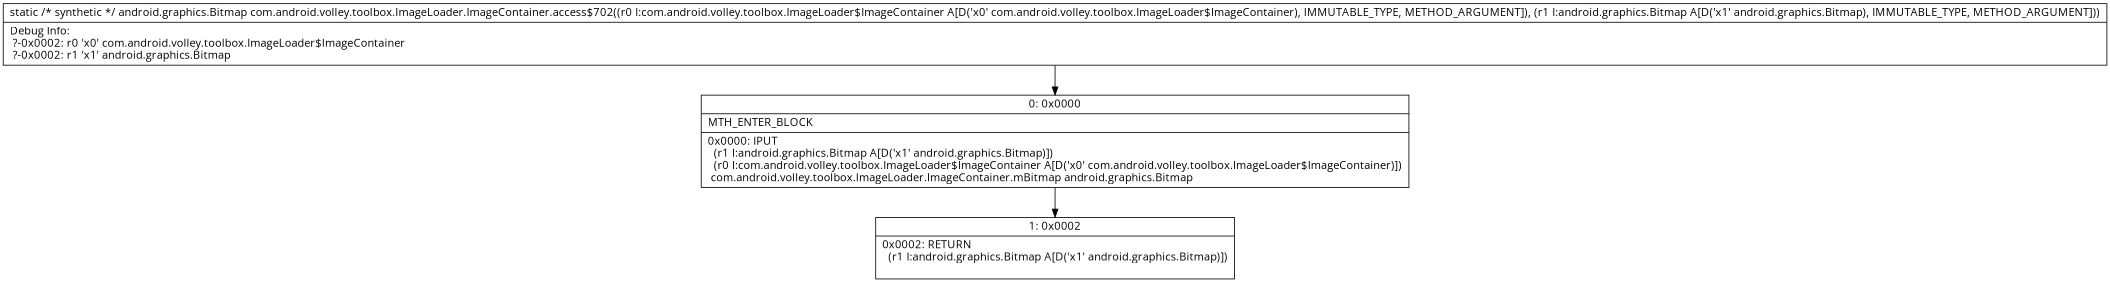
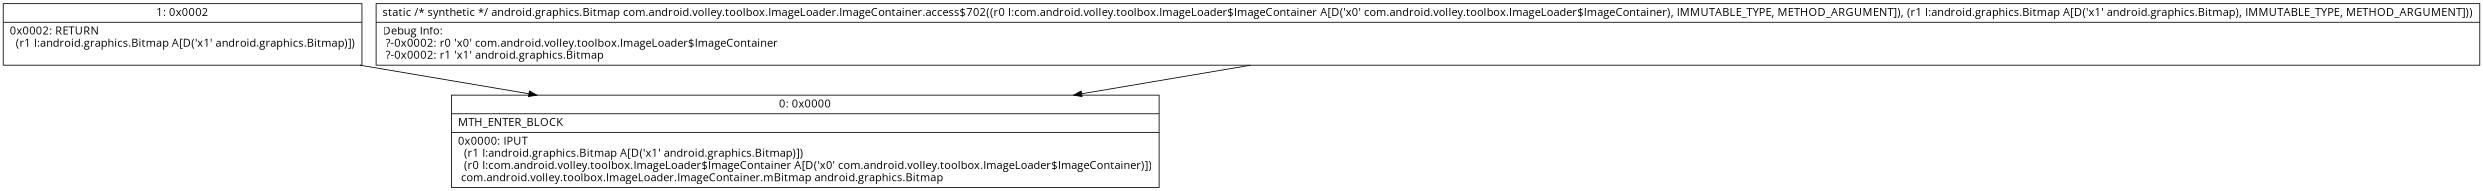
edge "0: 0x0000" -> "1: 0x0002": reversed
